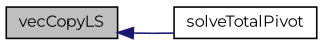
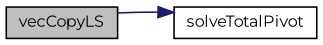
edge "solveTotalPivot" -> "vecCopyLS": reversed
